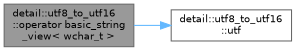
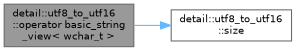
node "detail::utf8_to_utf16 ::utf": label "detail::utf8_to_utf16 ::utf" -> "detail::utf8_to_utf16 ::size"
